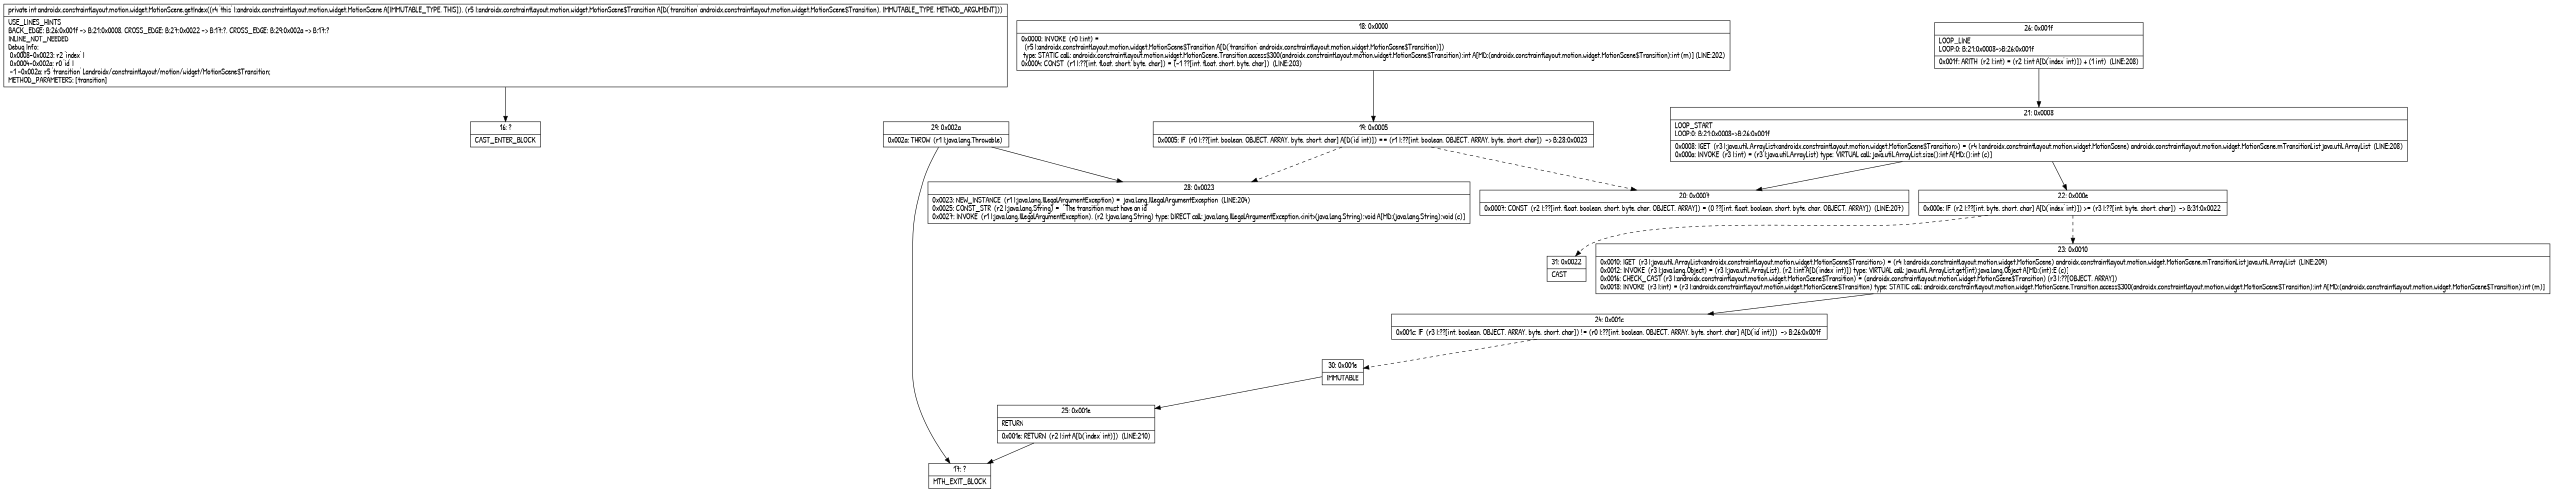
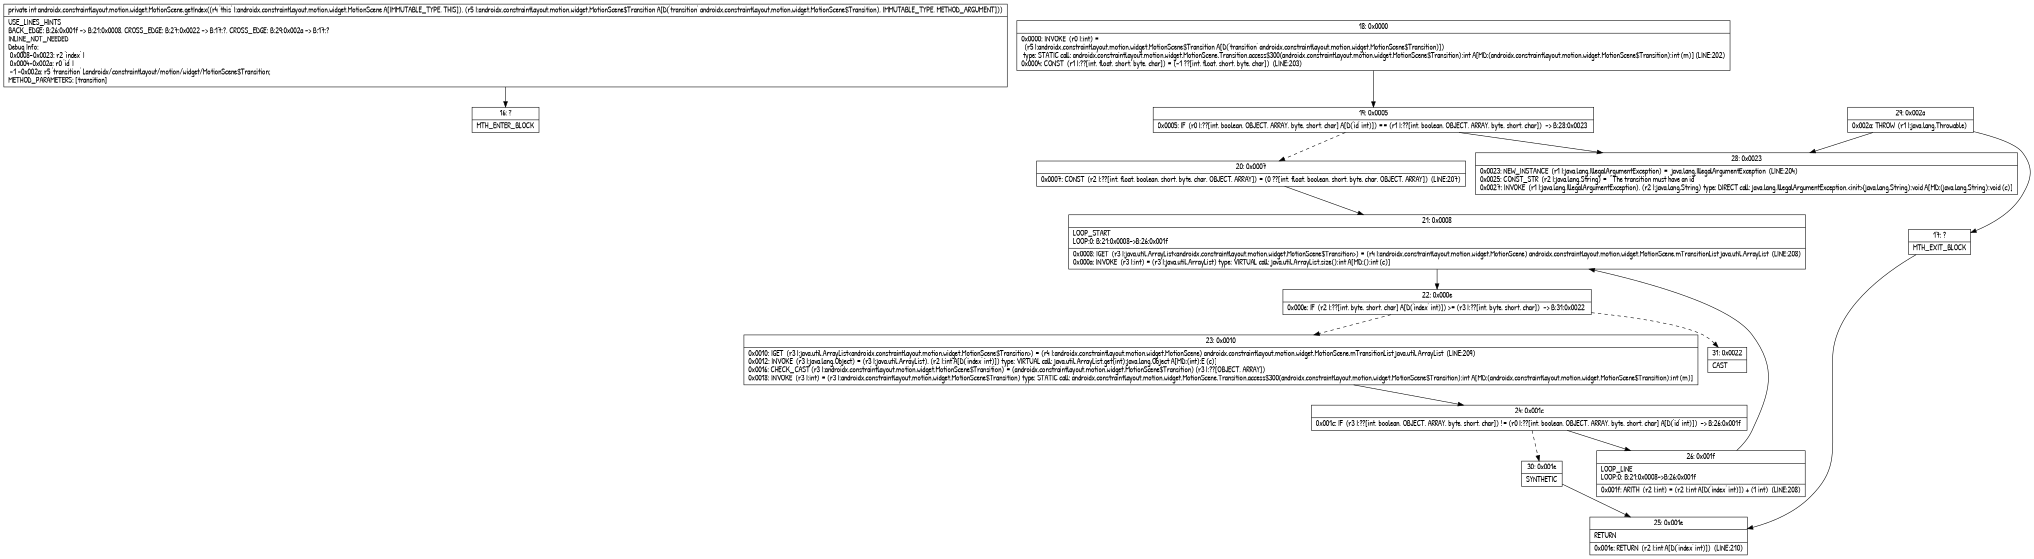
node "16: ?": text "CAST_ENTER_BLOCK" -> "MTH_ENTER_BLOCK"
edge "19: 0x0005" -> "28: 0x0023": style dashed -> solid
edge "21: 0x0008" -> "20: 0x0007": reversed
node "30: 0x001e": text "IMMUTABLE" -> "SYNTHETIC"
edge "24: 0x001c" -> "26: 0x001f": added
edge "25: 0x001e" -> "17: ?": reversed
